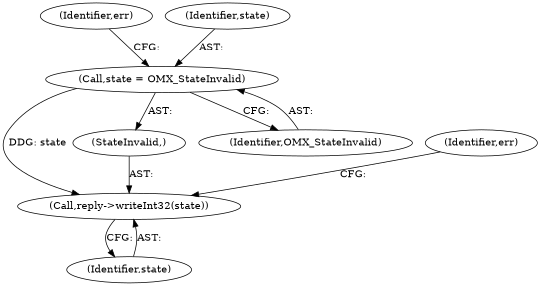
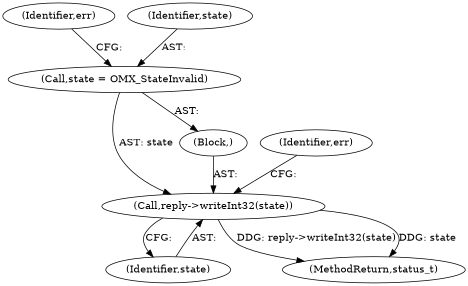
edge "(Call,state = OMX_StateInvalid)" -> "(Call,reply->writeInt32(state))": label "DDG: state" -> "AST: state"
node "(StateInvalid,)": label "(StateInvalid,)" -> "(Block,)"
node "(Identifier,OMX_StateInvalid)": removed
node "(MethodReturn,status_t)": added
